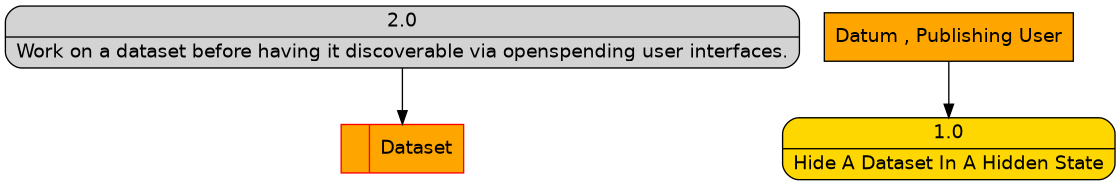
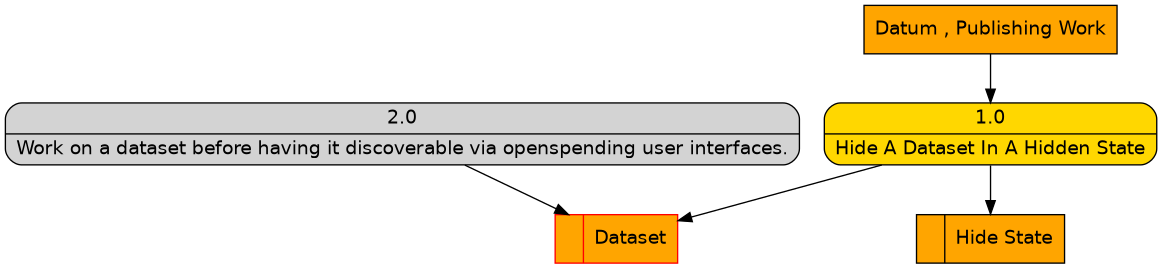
node "Datum , Publishing User": label "Datum , Publishing User" -> "Datum , Publishing Work"
edge "1.0" -> "Dataset": added
node "Hide State": added
